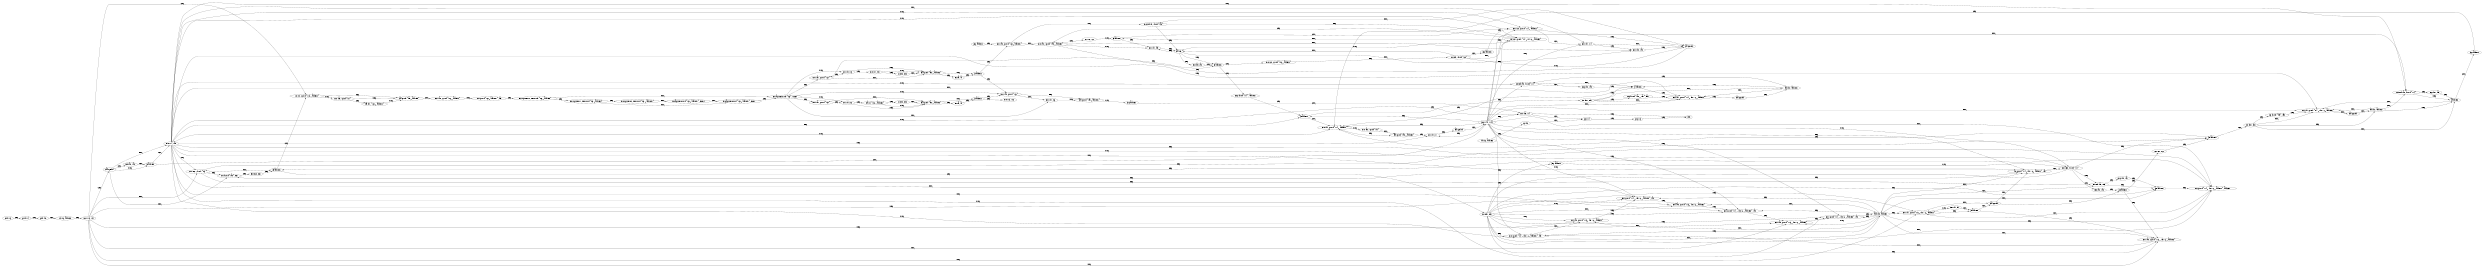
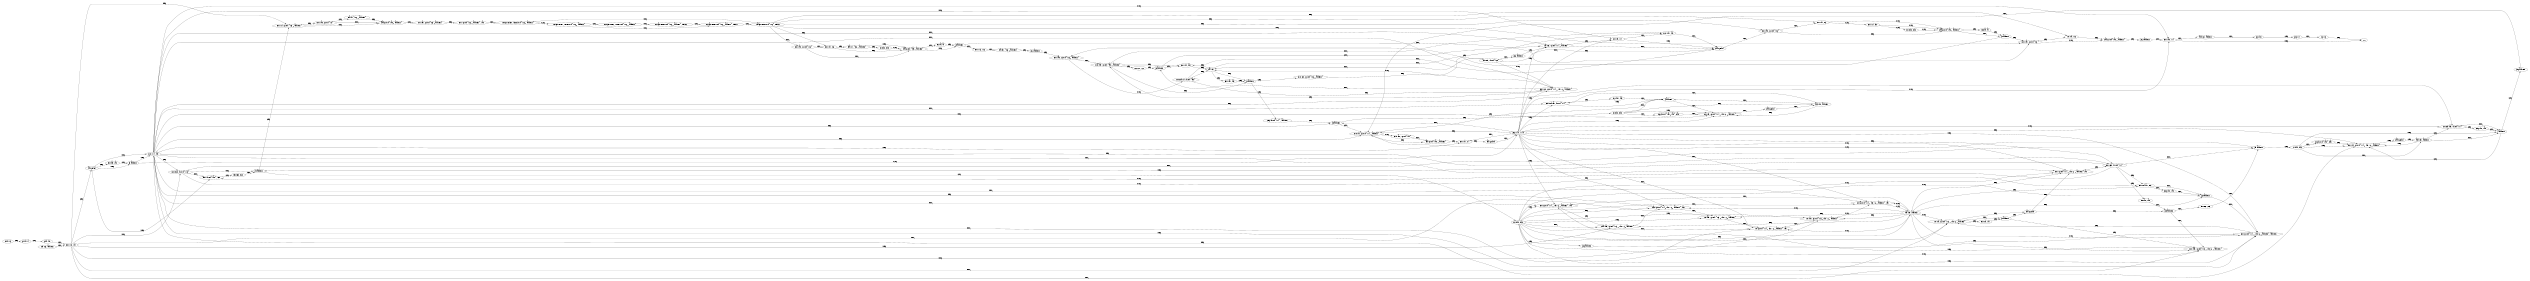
edge "mov r15 , rdi" -> "mov rsi , qword [ r15 + address ]": label "CFG" -> "DFG"
node "lea rbx , [ rsp + address ]": added
edge "mov rax , r14" -> "pop r14": now "mov rax , r14" -> "add rsp , address"
edge "push rbx" -> "sub rsp , address": now "push rbx" -> "mov r15 , rdi"
